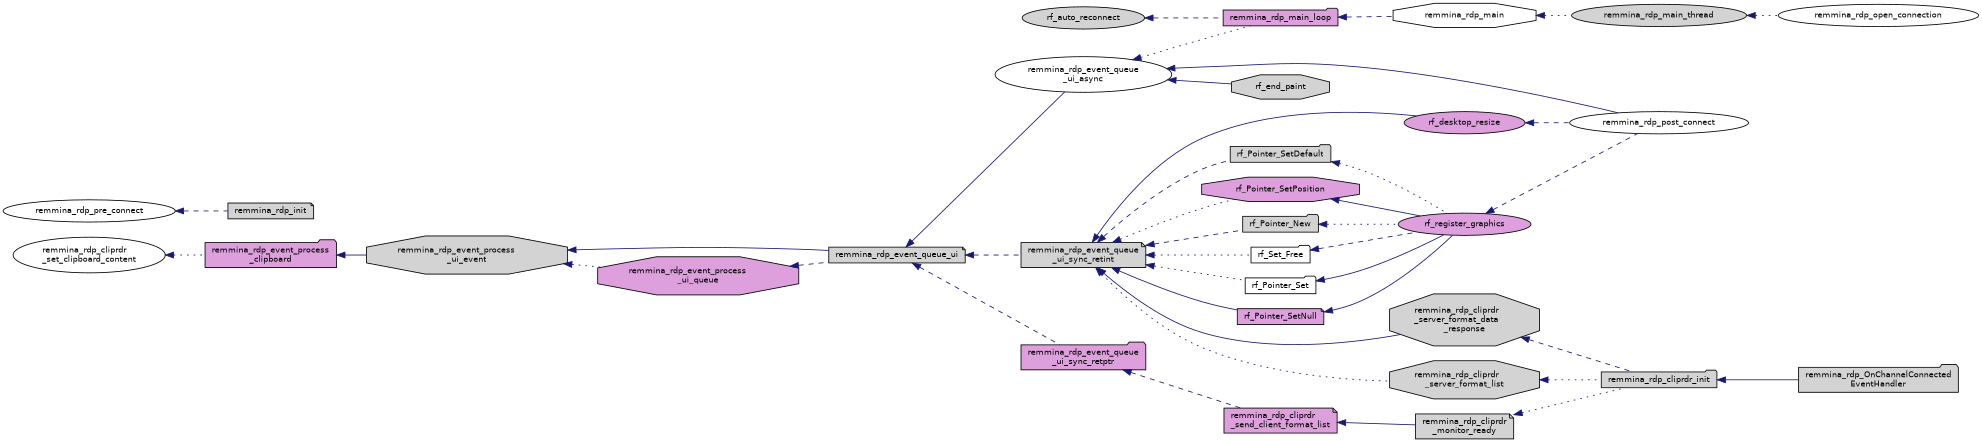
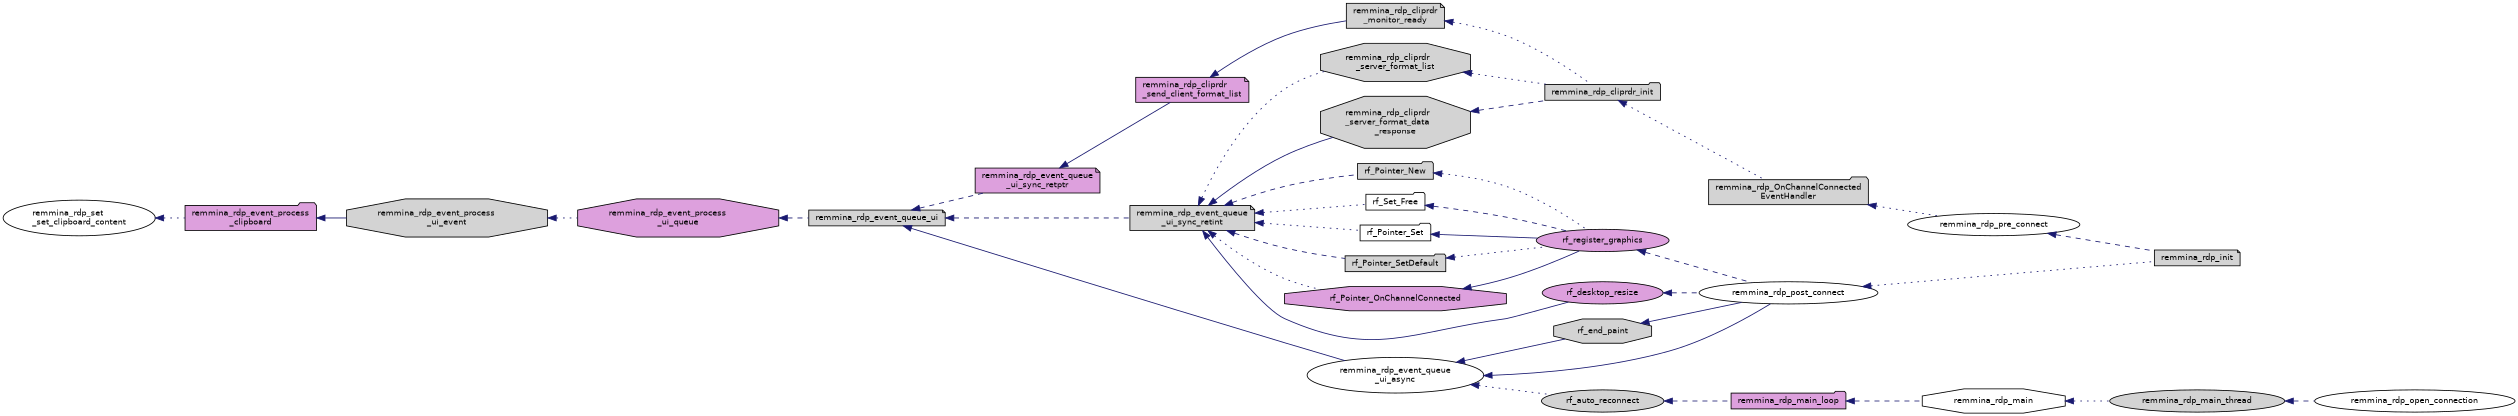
edge "remmina_rdp_open_connection" -> "remmina_rdp_main_thread": style dotted -> dashed
edge "remmina_rdp_main_loop" -> "remmina_rdp_event_queue _ui_async": now "rf_auto_reconnect" -> "remmina_rdp_event_queue _ui_async"
node "rf_Pointer_SetPosition": label "rf_Pointer_SetPosition" -> "rf_Pointer_OnChannelConnected"
edge "remmina_rdp_pre_connect" -> "remmina_rdp_OnChannelConnected EventHandler": added
edge "remmina_rdp_event_queue_ui" -> "remmina_rdp_event_process _ui_event": removed
node "remmina_rdp_cliprdr _set_clipboard_content": label "remmina_rdp_cliprdr _set_clipboard_content" -> "remmina_rdp_set _set_clipboard_content"
edge "remmina_rdp_init" -> "remmina_rdp_post_connect": added
edge "remmina_rdp_post_connect" -> "rf_end_paint": added
node "rf_Pointer_SetNull": removed
node "remmina_rdp_event_queue _ui_sync_retptr": shape folder -> note
edge "remmina_rdp_OnChannelConnected EventHandler" -> "remmina_rdp_cliprdr_init": style solid -> dotted
edge "remmina_rdp_cliprdr _send_client_format_list" -> "remmina_rdp_event_queue _ui_sync_retptr": style dashed -> solid
